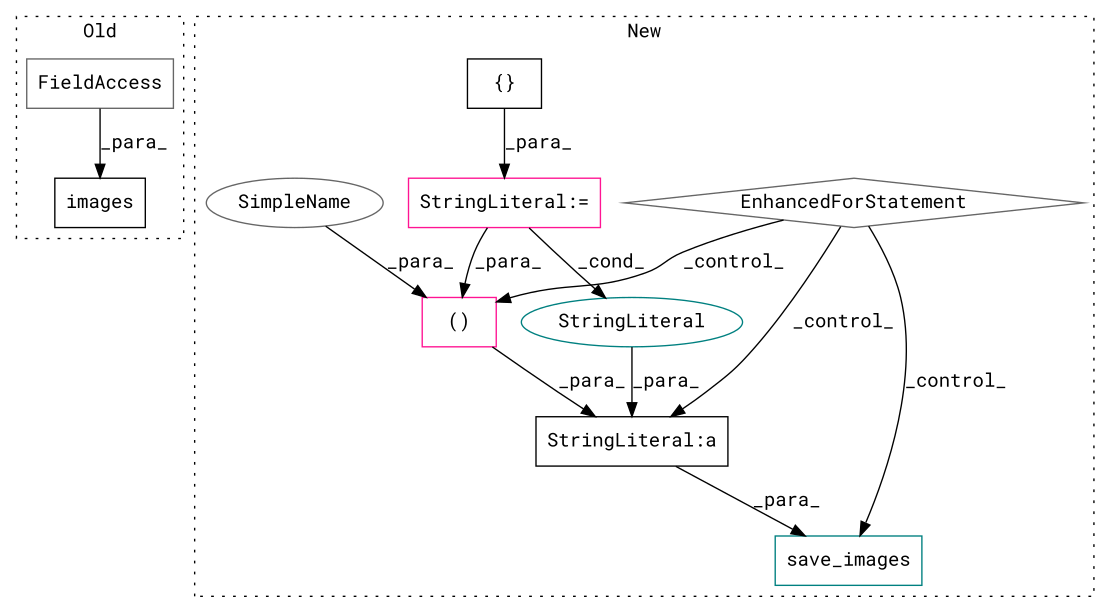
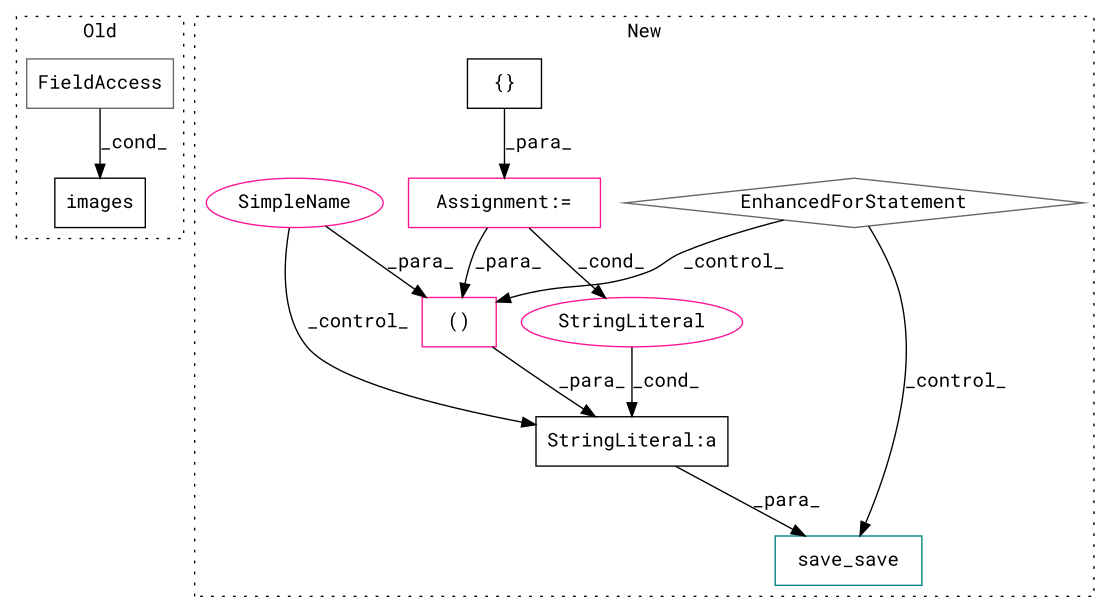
edge "FieldAccess" -> "images": label "_para_" -> "_cond_"
node "SimpleName": color gray40 -> deeppink
node "StringLiteral:=": label "StringLiteral:=" -> "Assignment:="
node "StringLiteral": color teal -> deeppink
edge "EnhancedForStatement" -> "StringLiteral:a": now "SimpleName" -> "StringLiteral:a"
edge "StringLiteral" -> "StringLiteral:a": label "_para_" -> "_cond_"
node "save_images": label "save_images" -> "save_save"
